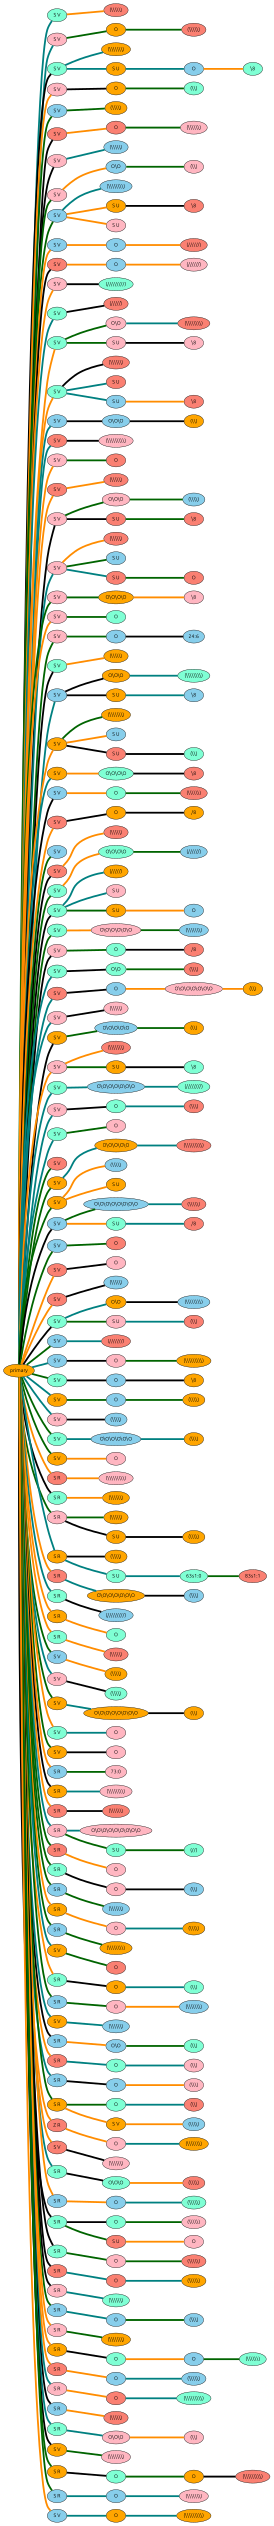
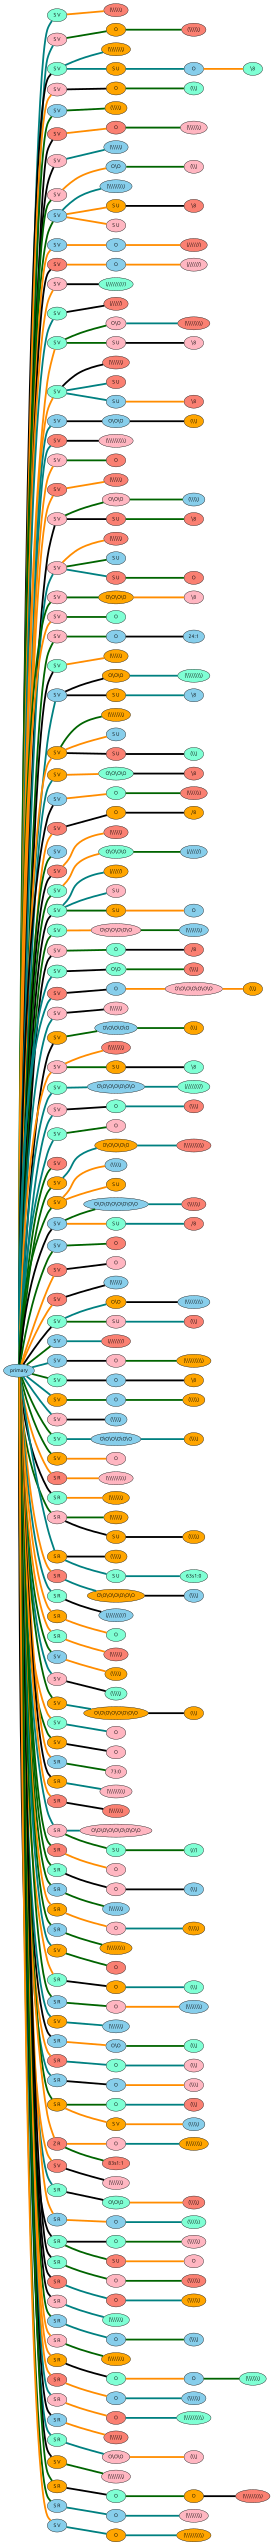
node "24:6": label "24:6" -> "24:1"
node "primary": fillcolor orange -> skyblue
edge "63s1:0" -- "83s1:1": now "Z R" -- "83s1:1"
